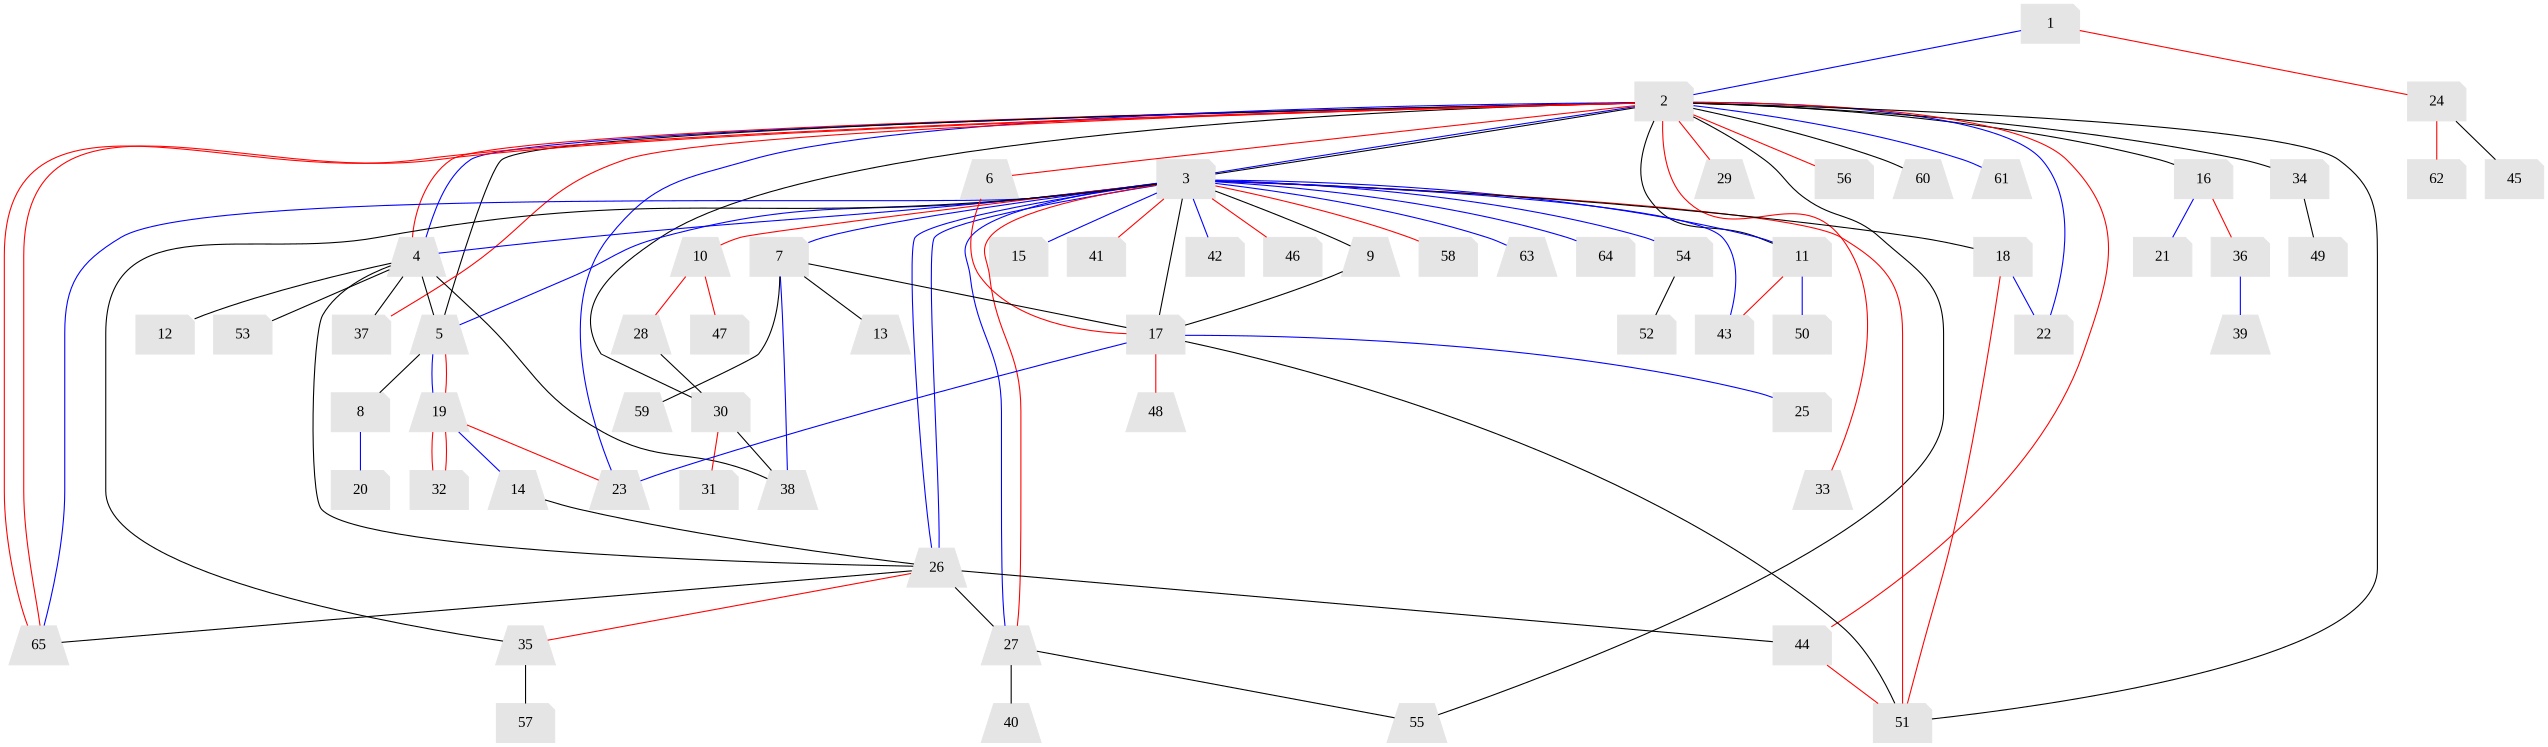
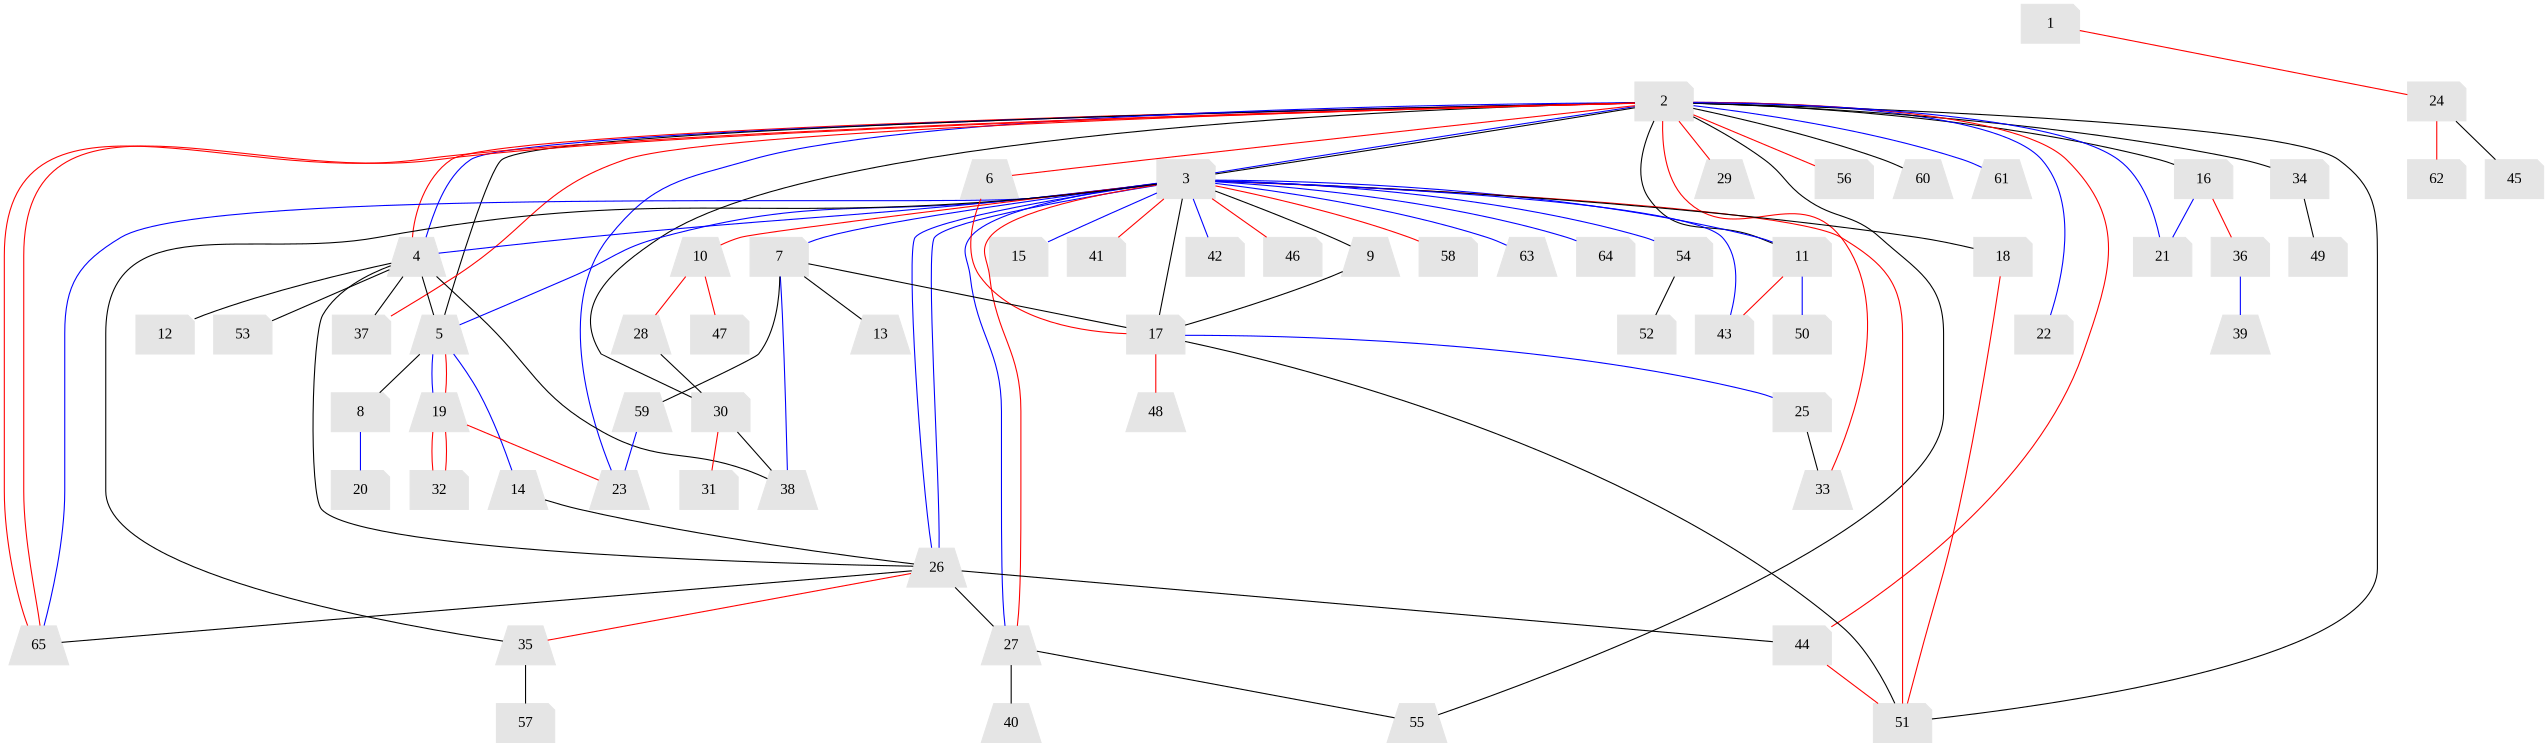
edge "1" -- "2": now "21" -- "2"
edge "18" -- "22": removed
edge "17" -- "23": now "59" -- "23"
edge "25" -- "33": added
edge "19" -- "14": now "5" -- "14"
